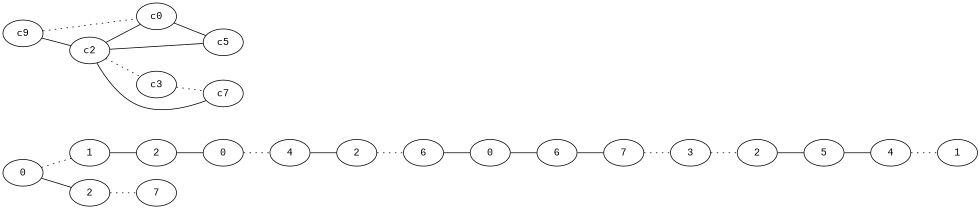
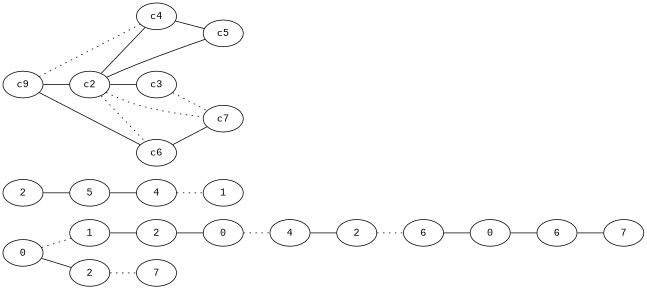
node "c0": label "c0" -> "c4"
edge "c2" -- "c3": style dotted -> solid
edge "c2" -- "c7": style solid -> dotted
node "c6": added
node "3": removed
